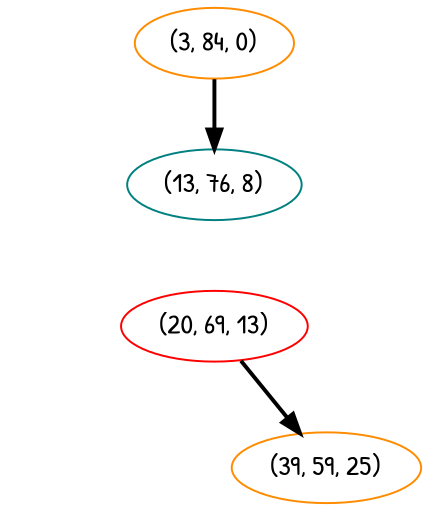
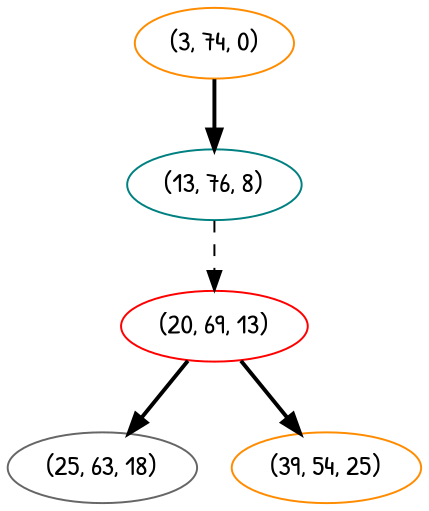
node "(3, 84, 0)": label "(3, 84, 0)" -> "(3, 74, 0)"
edge "(13, 76, 8)" -> "(20, 69, 13)": added
node "(25, 63, 18)": added
node "(39, 59, 25)": label "(39, 59, 25)" -> "(39, 54, 25)"
